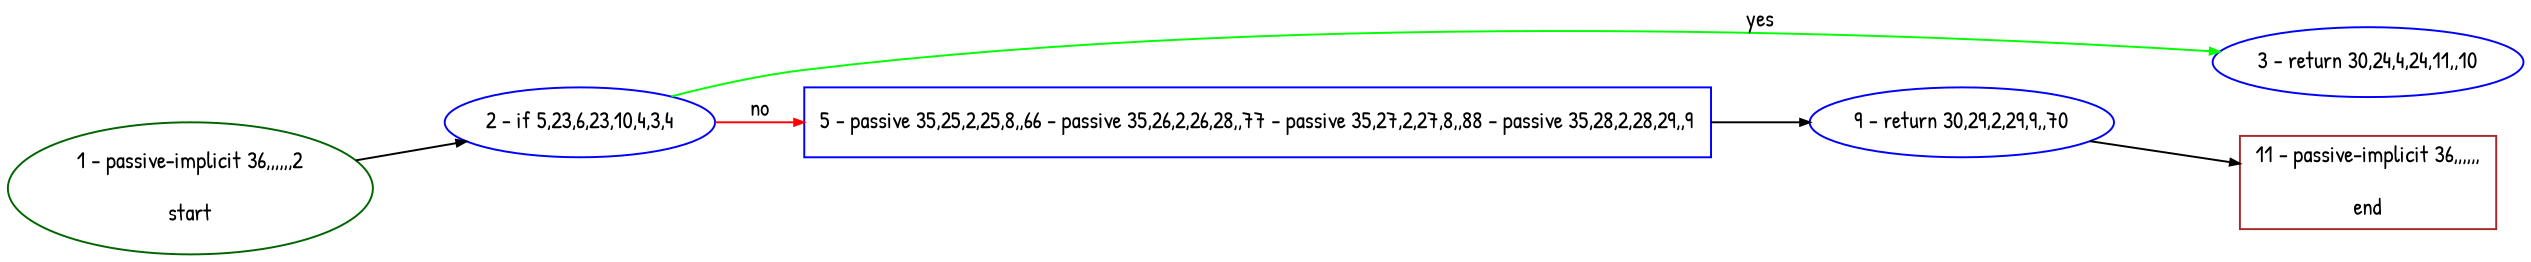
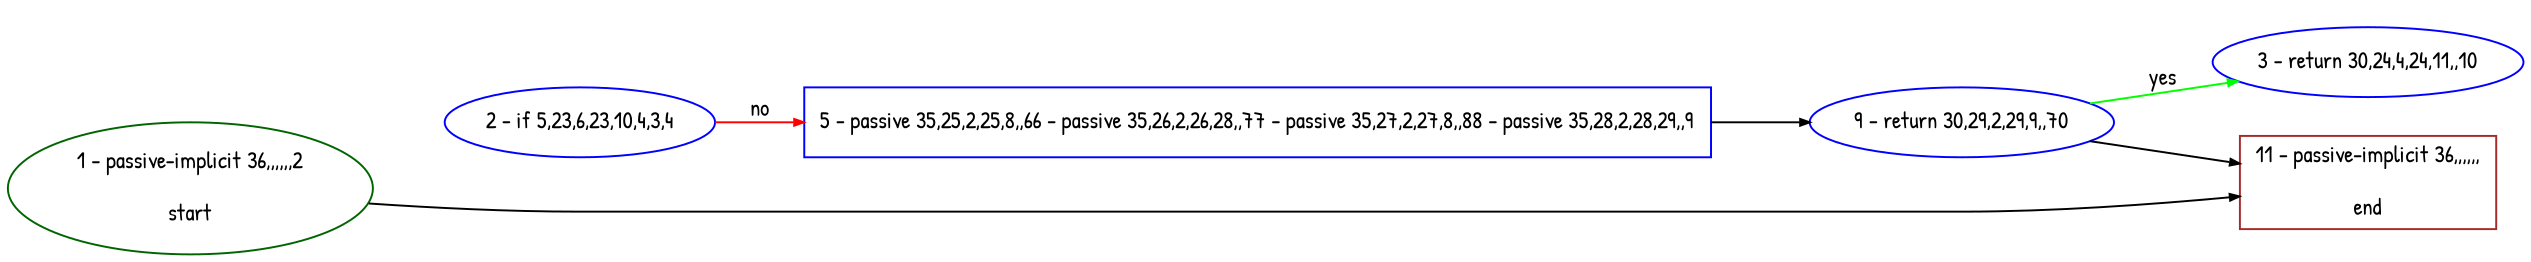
edge "2 - if 5,23,6,23,10,4,3,4" -> "3 - return 30,24,4,24,11,,10": now "9 - return 30,29,2,29,9,,70" -> "3 - return 30,24,4,24,11,,10"
edge "1 - passive-implicit 36,,,,,,2 start" -> "2 - if 5,23,6,23,10,4,3,4": now "1 - passive-implicit 36,,,,,,2 start" -> "11 - passive-implicit 36,,,,,, end"
